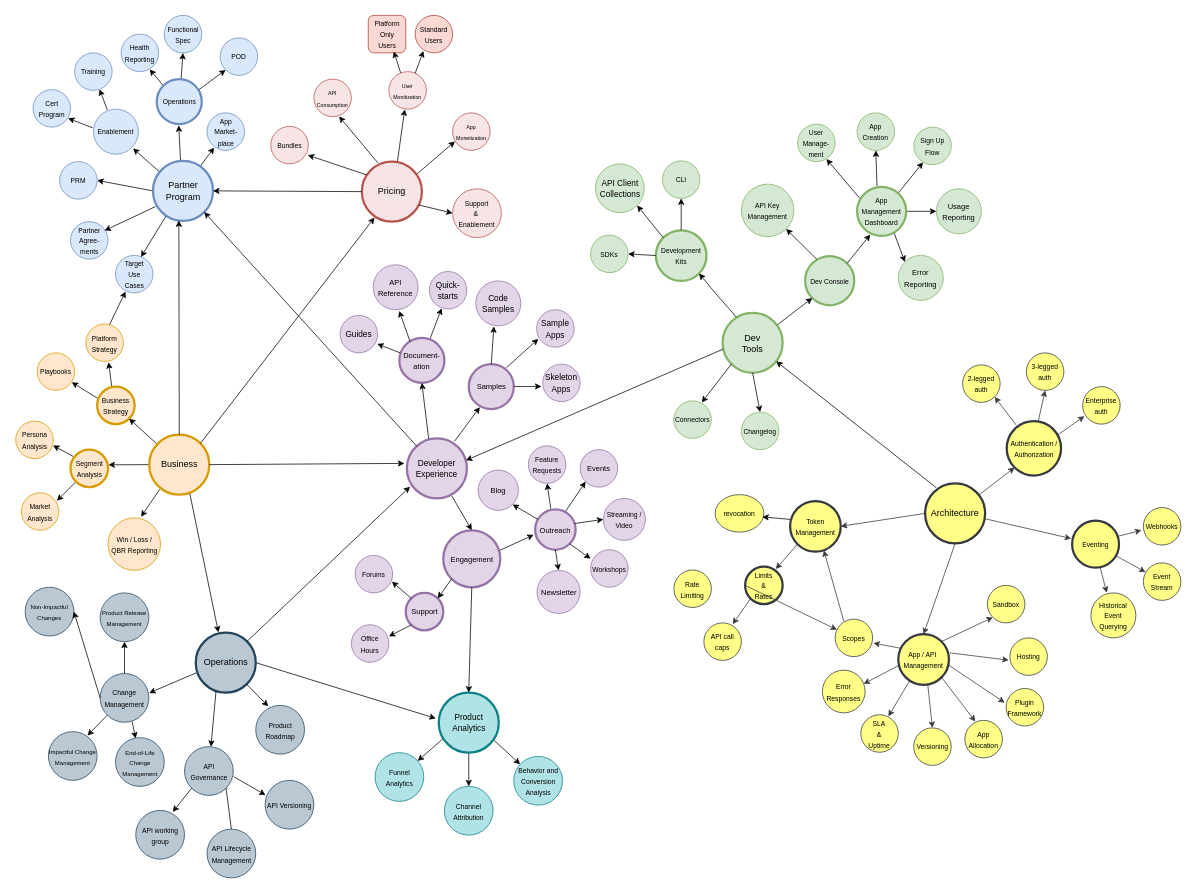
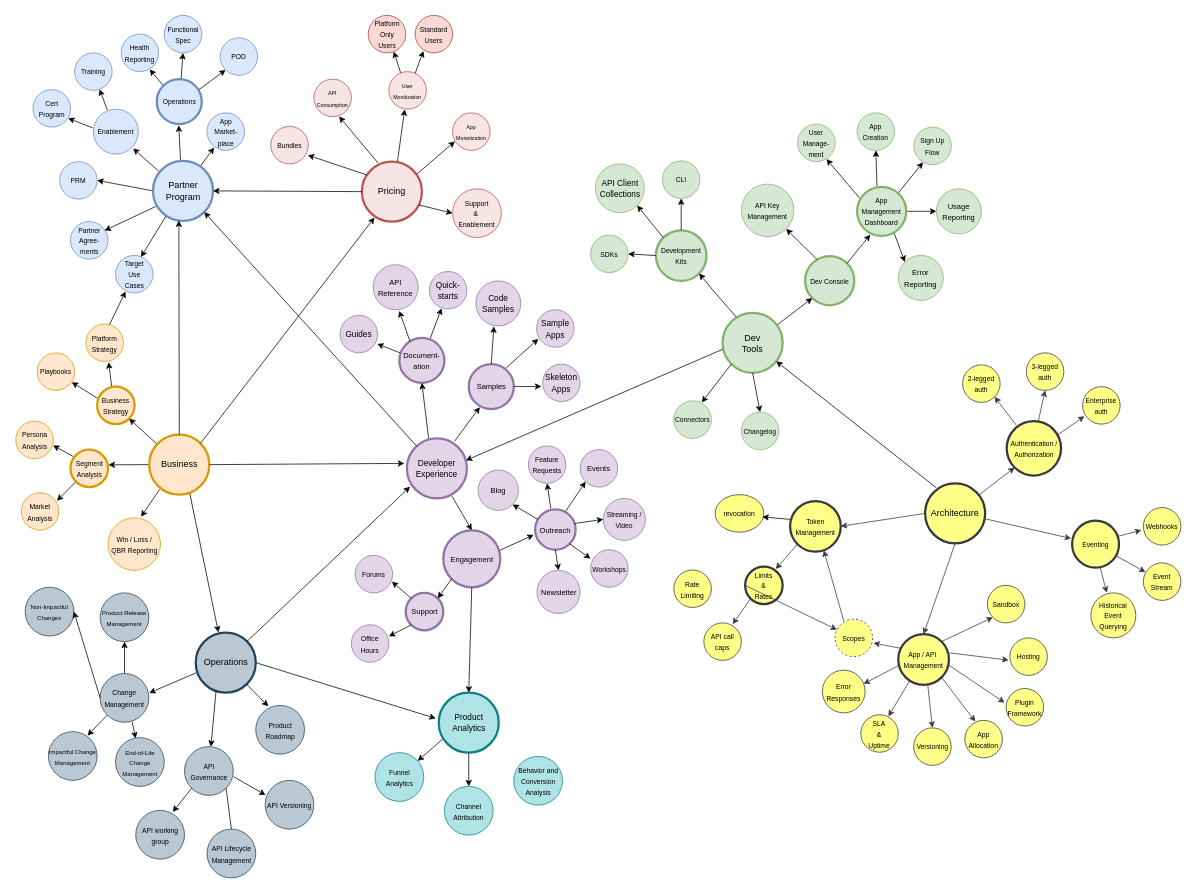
node "Platform Only Users": shape rounded rectangle -> ellipse
node "Scopes": style solid -> dashed
edge "Product Analytics" -> "Behavior and Conversion Analysis": removed
